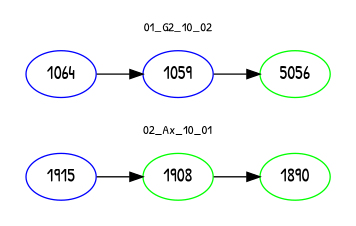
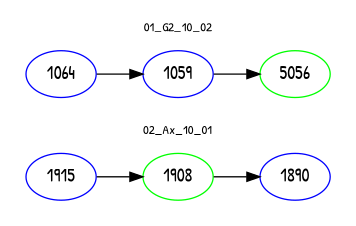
node "1890": color green -> blue
